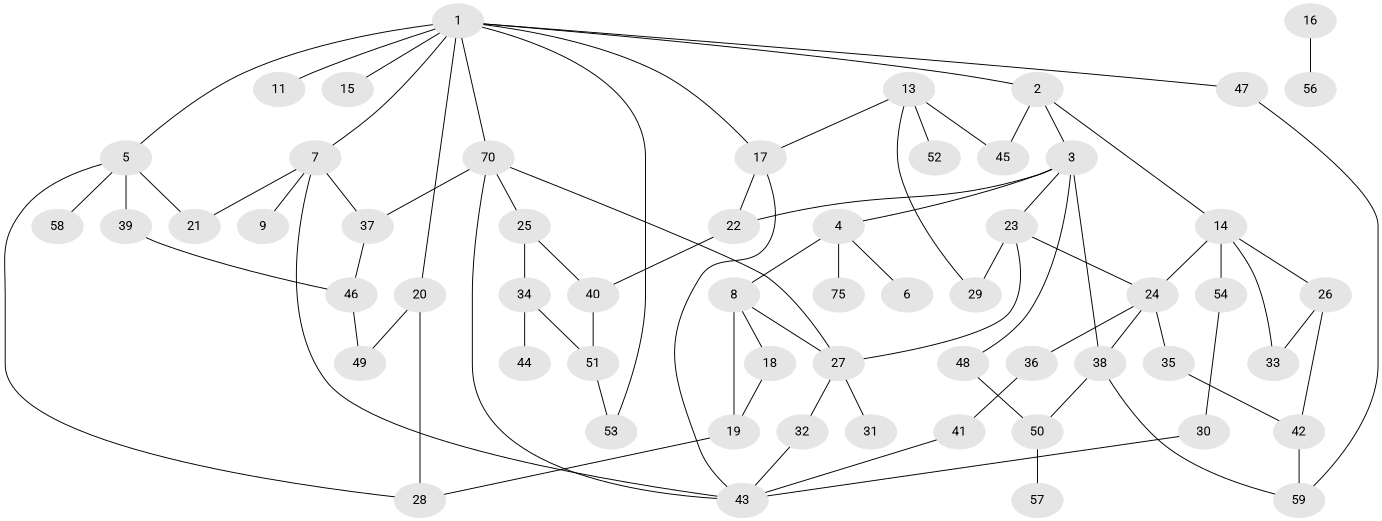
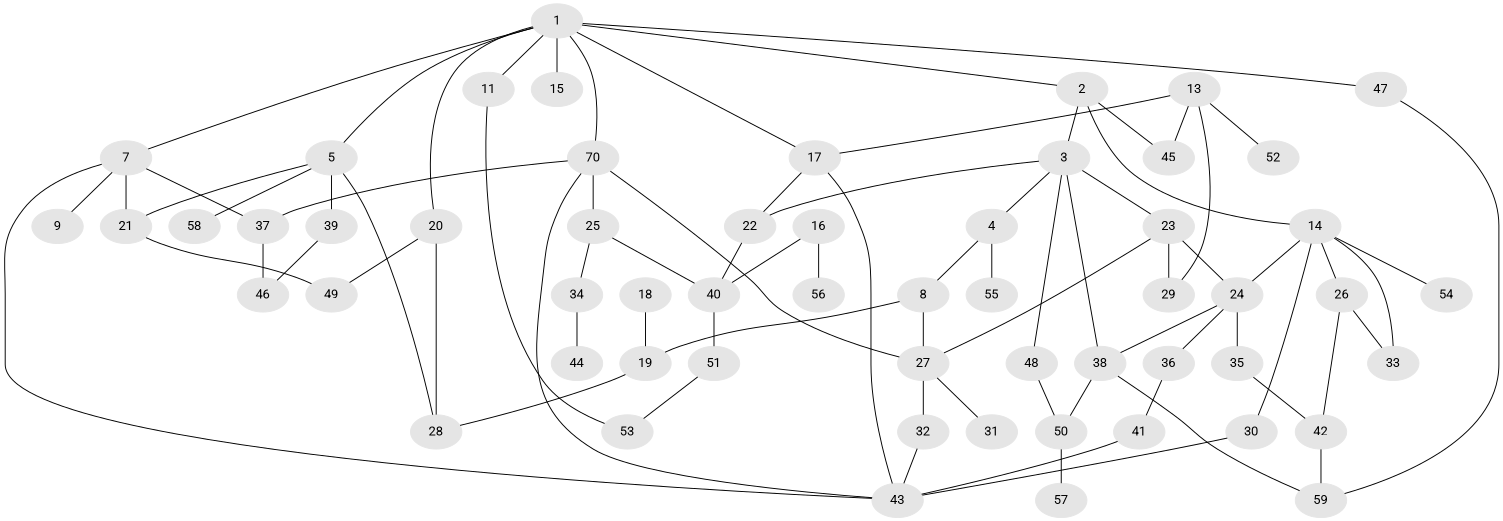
edge "1" -- "53": now "11" -- "53"
edge "16" -- "40": added
node "75": label "75" -> "55"
node "6": removed
edge "46" -- "49": now "21" -- "49"
edge "34" -- "51": removed
edge "8" -- "18": removed
edge "54" -- "30": now "14" -- "30"
